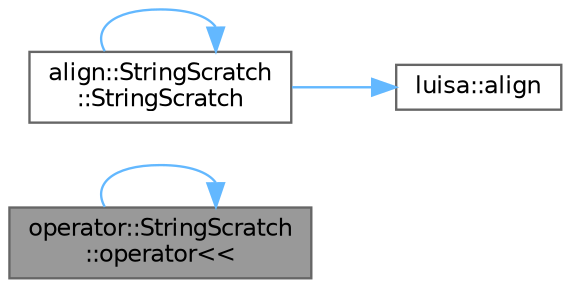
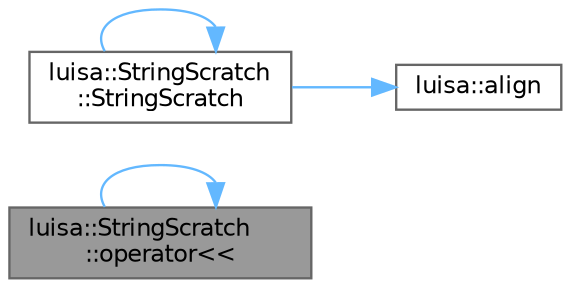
node "align::StringScratch ::StringScratch": label "align::StringScratch ::StringScratch" -> "luisa::StringScratch ::StringScratch"
node "operator::StringScratch ::operator<<": label "operator::StringScratch ::operator<<" -> "luisa::StringScratch ::operator<<"
